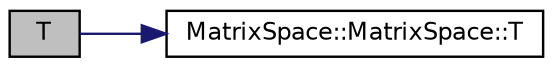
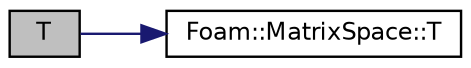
node "MatrixSpace::MatrixSpace::T": label "MatrixSpace::MatrixSpace::T" -> "Foam::MatrixSpace::T"
